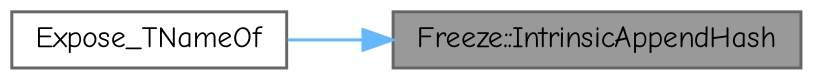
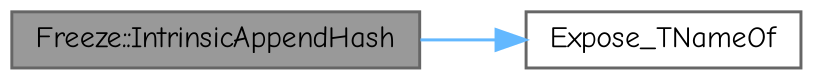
edge "Expose_TNameOf" -> "Freeze::IntrinsicAppendHash": reversed
